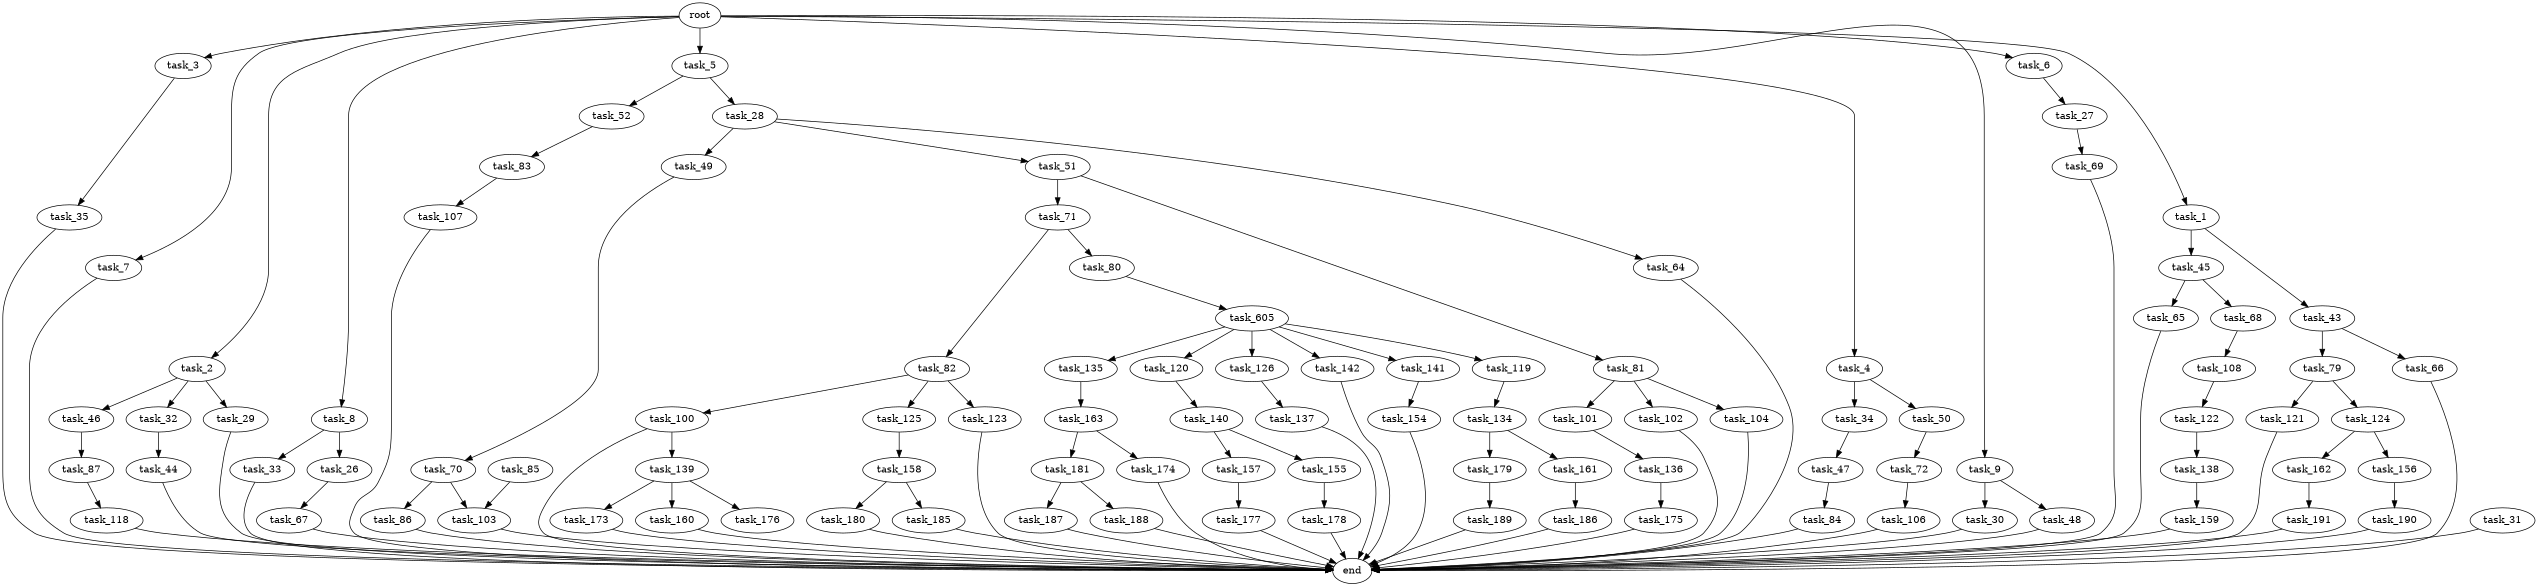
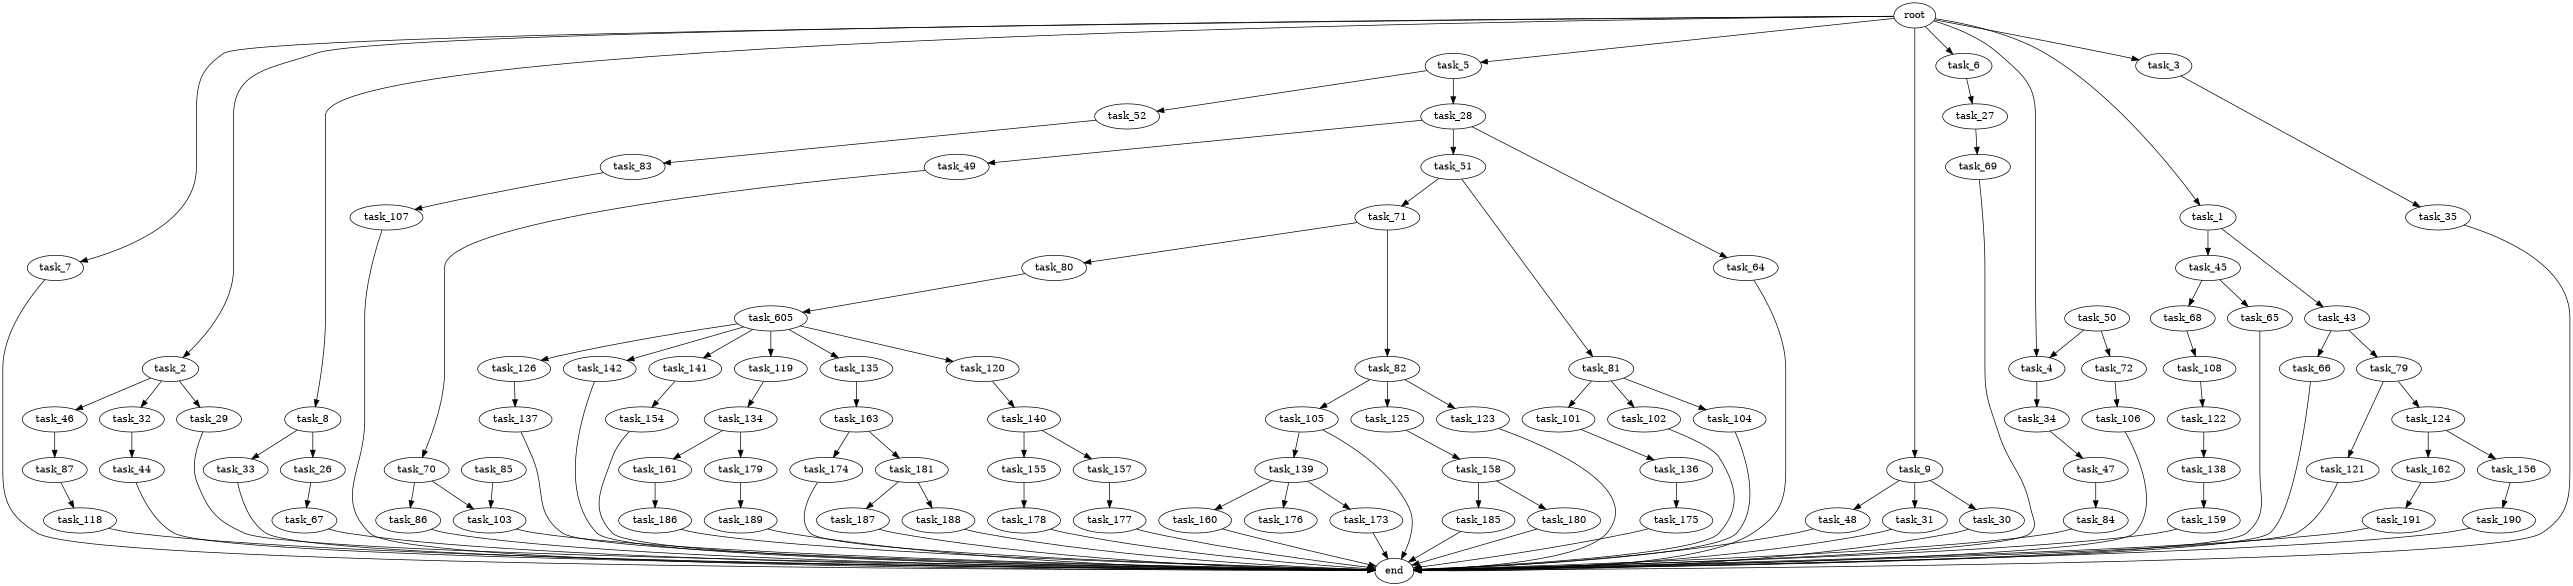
edge "task_4" -> "task_50": reversed
node "task_100": label "task_100" -> "task_105"
edge "task_9" -> "task_31": added
